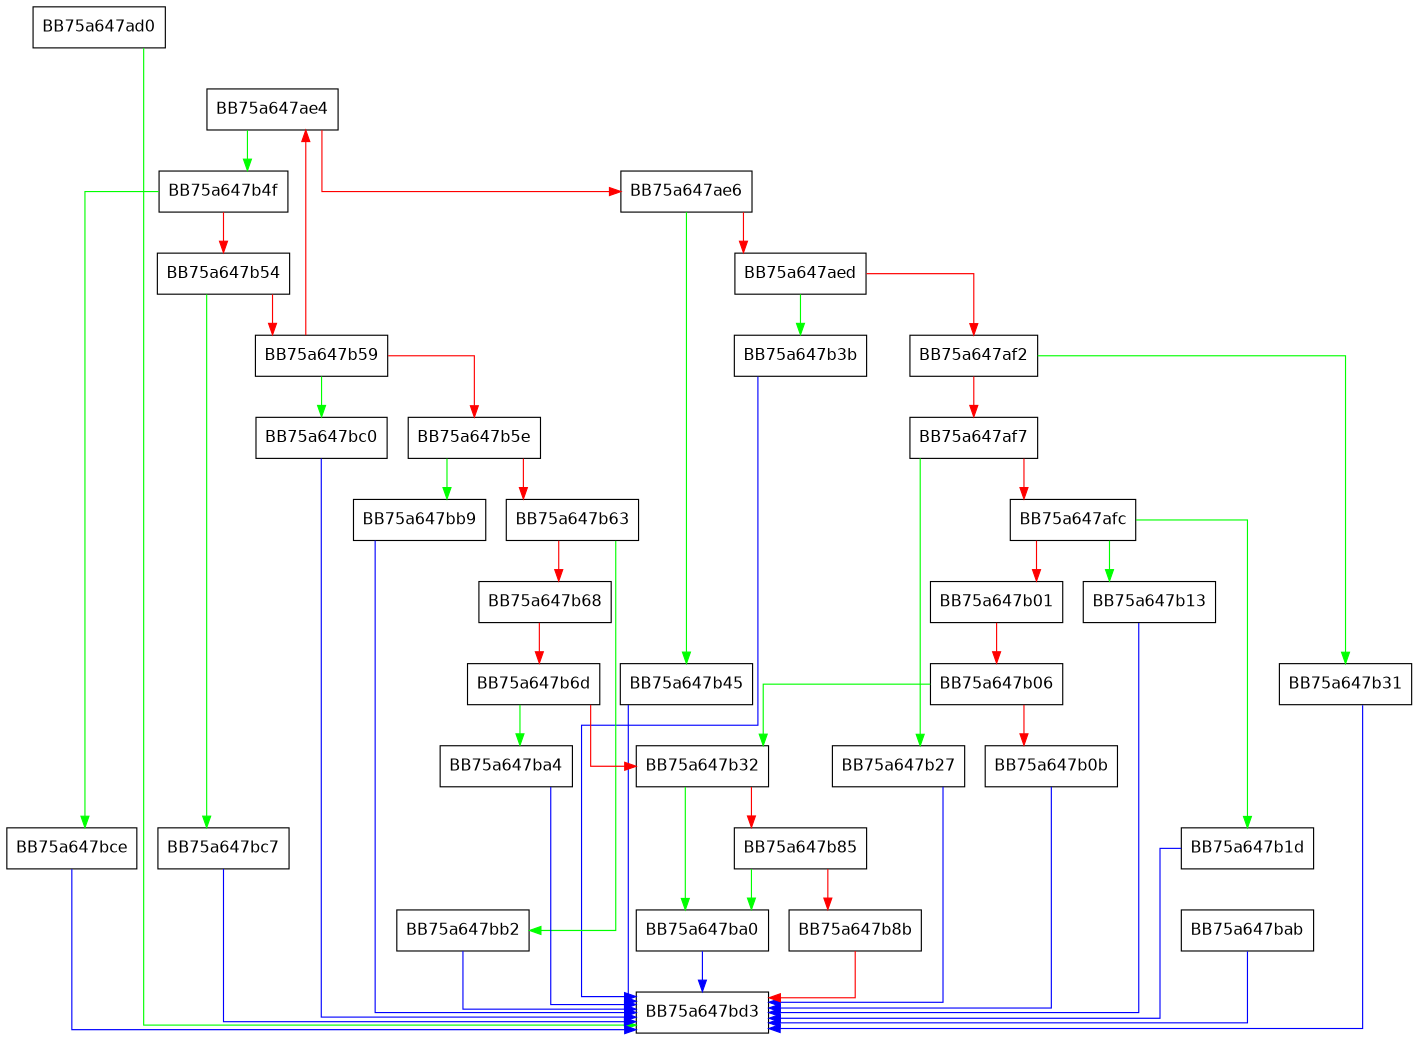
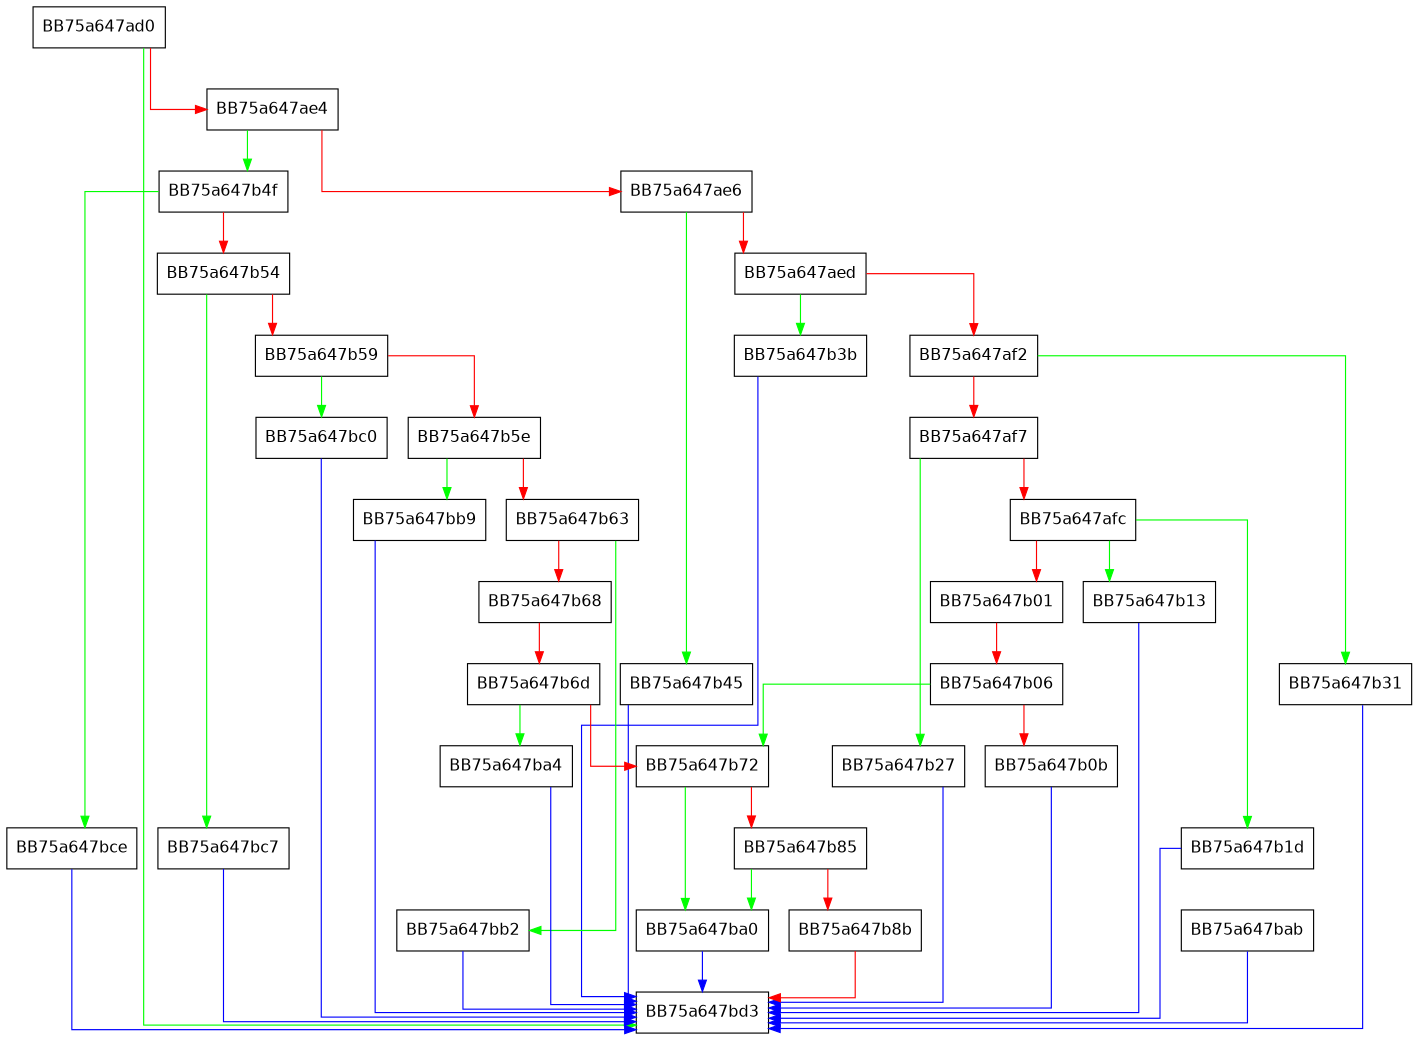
edge "BB75a647b59" -> "BB75a647ae4": now "BB75a647ad0" -> "BB75a647ae4"
node "BB75a647b32": label "BB75a647b32" -> "BB75a647b72"
